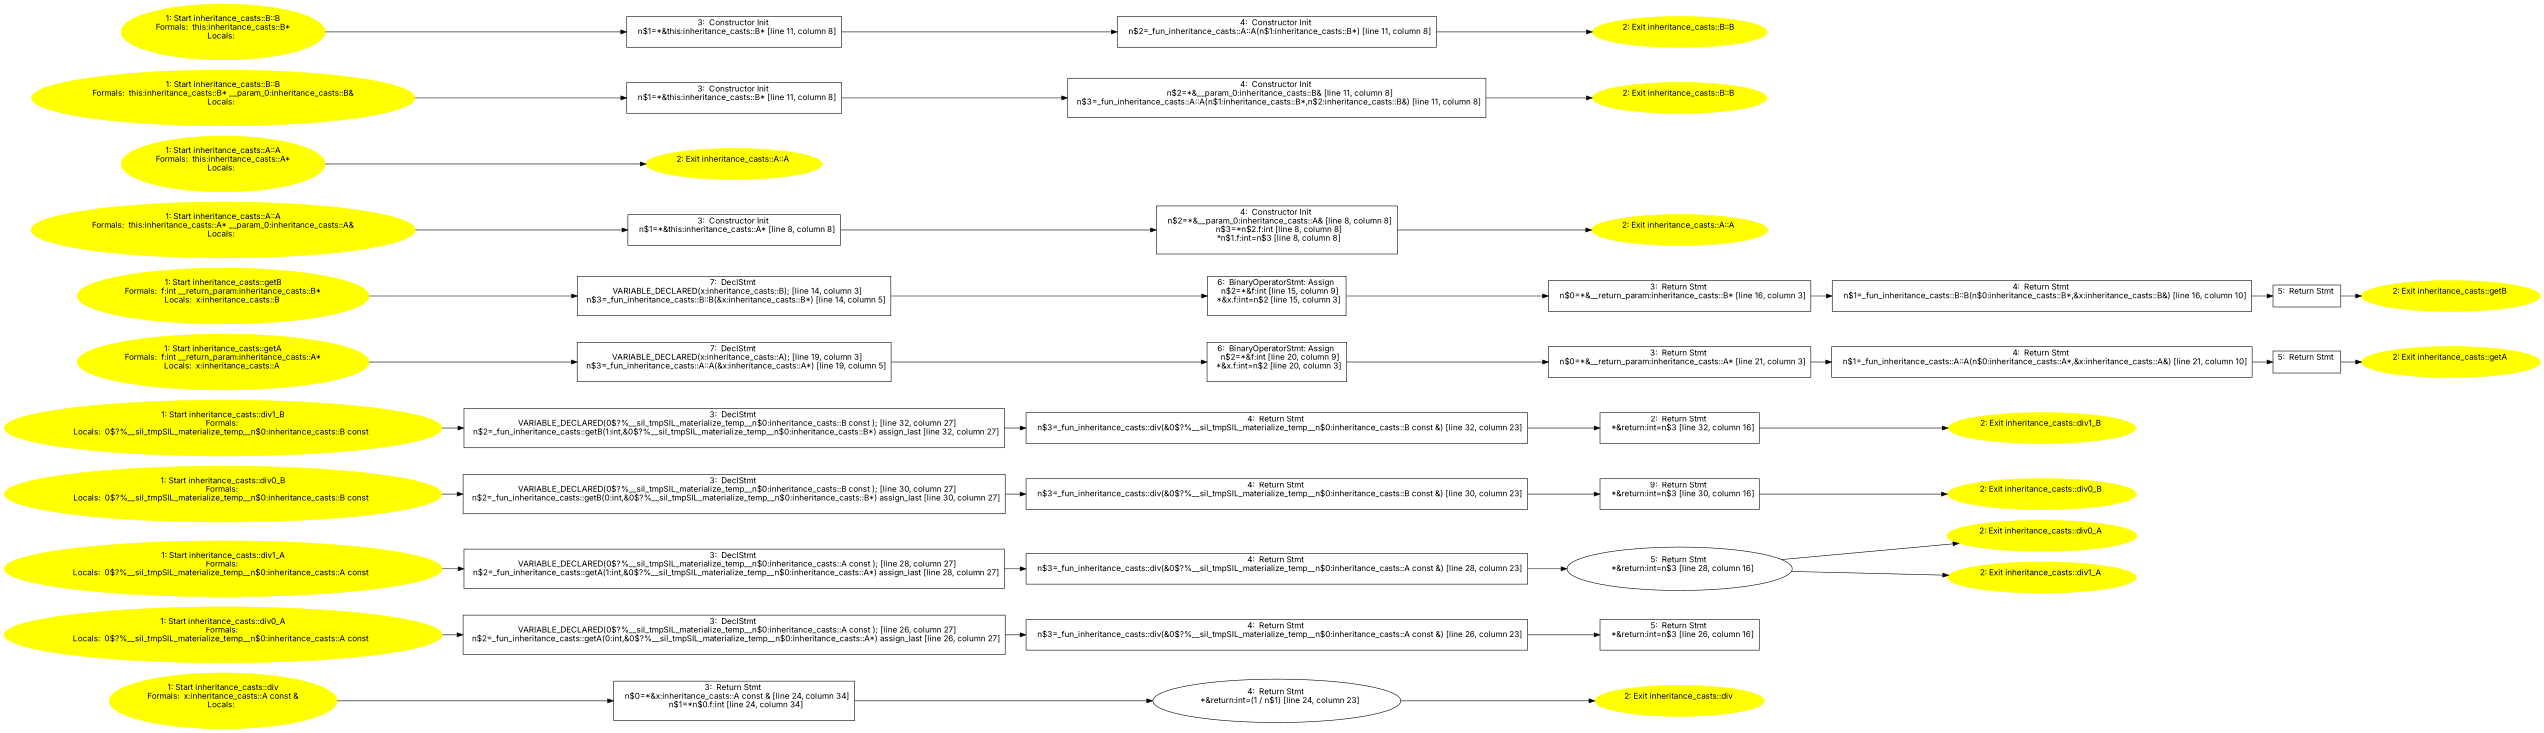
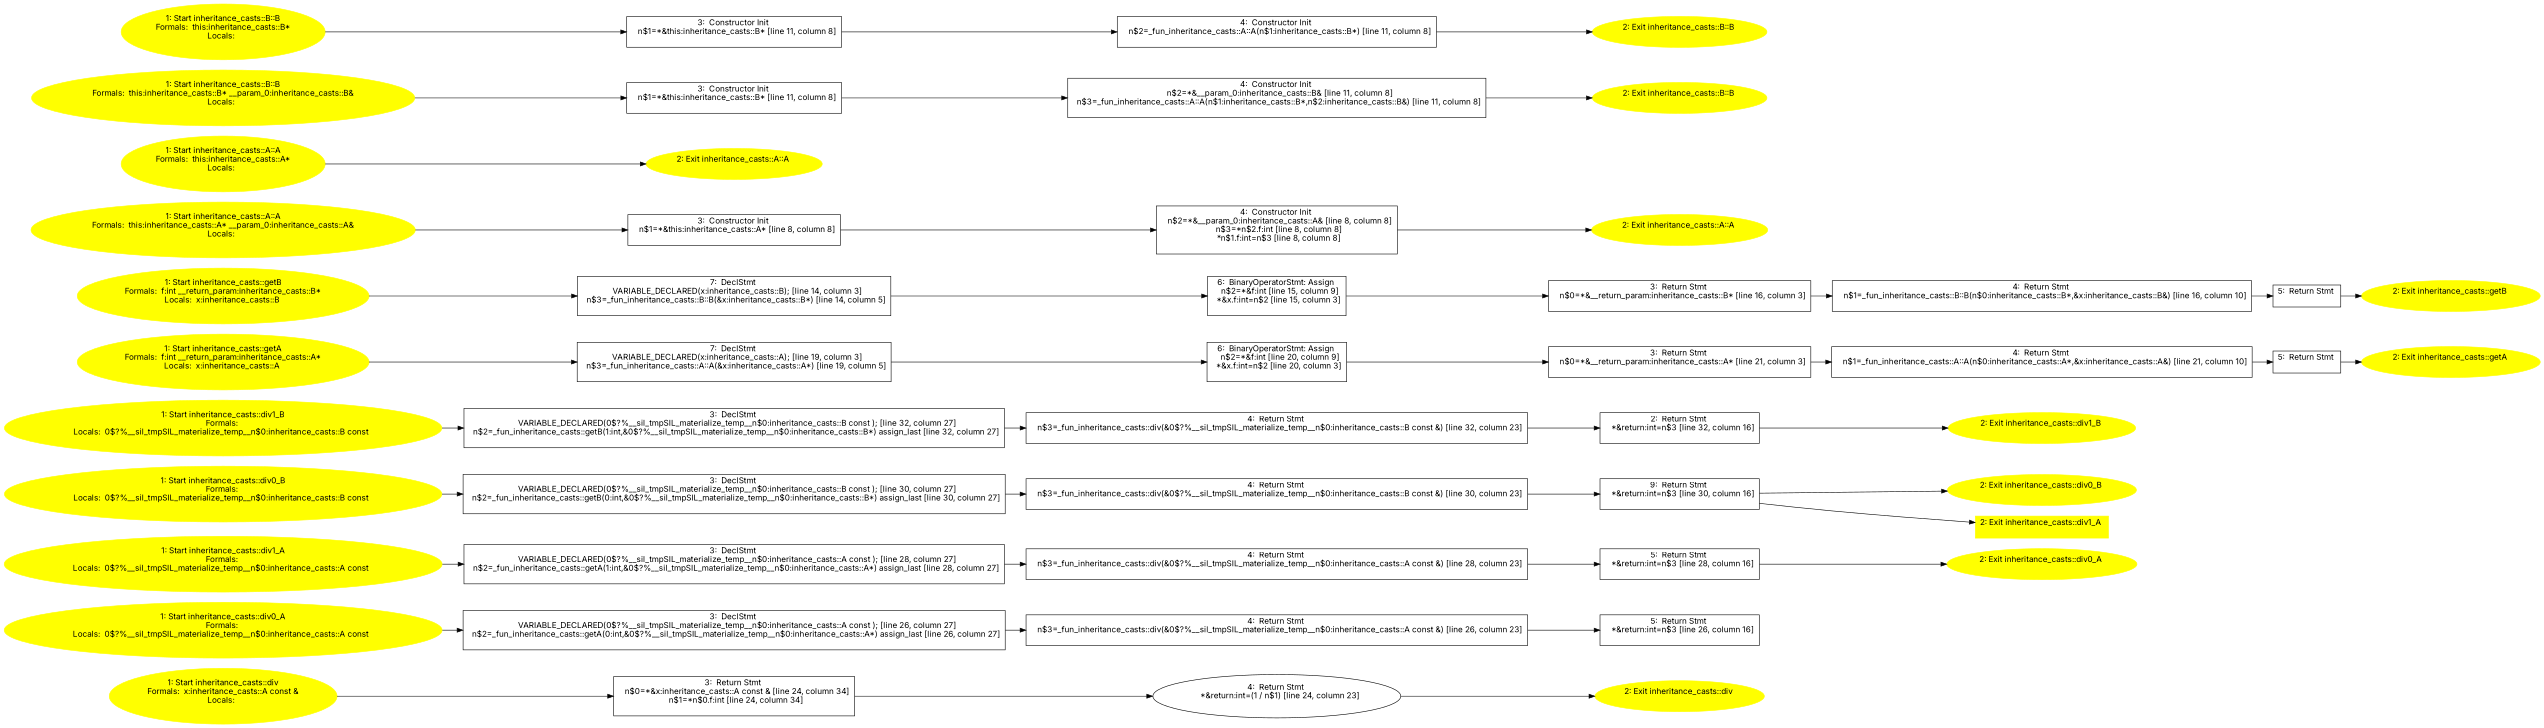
node "5:  Return Stmt *&return:int=n$3 [line 28, column 16]": shape ellipse -> box
edge "5:  Return Stmt *&return:int=n$3 [line 28, column 16]" -> "2: Exit inheritance_casts::div1_A": now "9:  Return Stmt *&return:int=n$3 [line 30, column 16]" -> "2: Exit inheritance_casts::div1_A"
node "2: Exit inheritance_casts::div1_A": shape ellipse -> box
